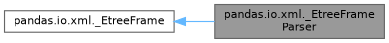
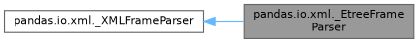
node "pandas.io.xml._EtreeFrame": label "pandas.io.xml._EtreeFrame" -> "pandas.io.xml._XMLFrameParser"
